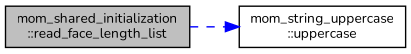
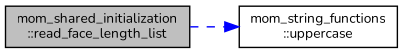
node "mom_string_uppercase ::uppercase": label "mom_string_uppercase ::uppercase" -> "mom_string_functions ::uppercase"
